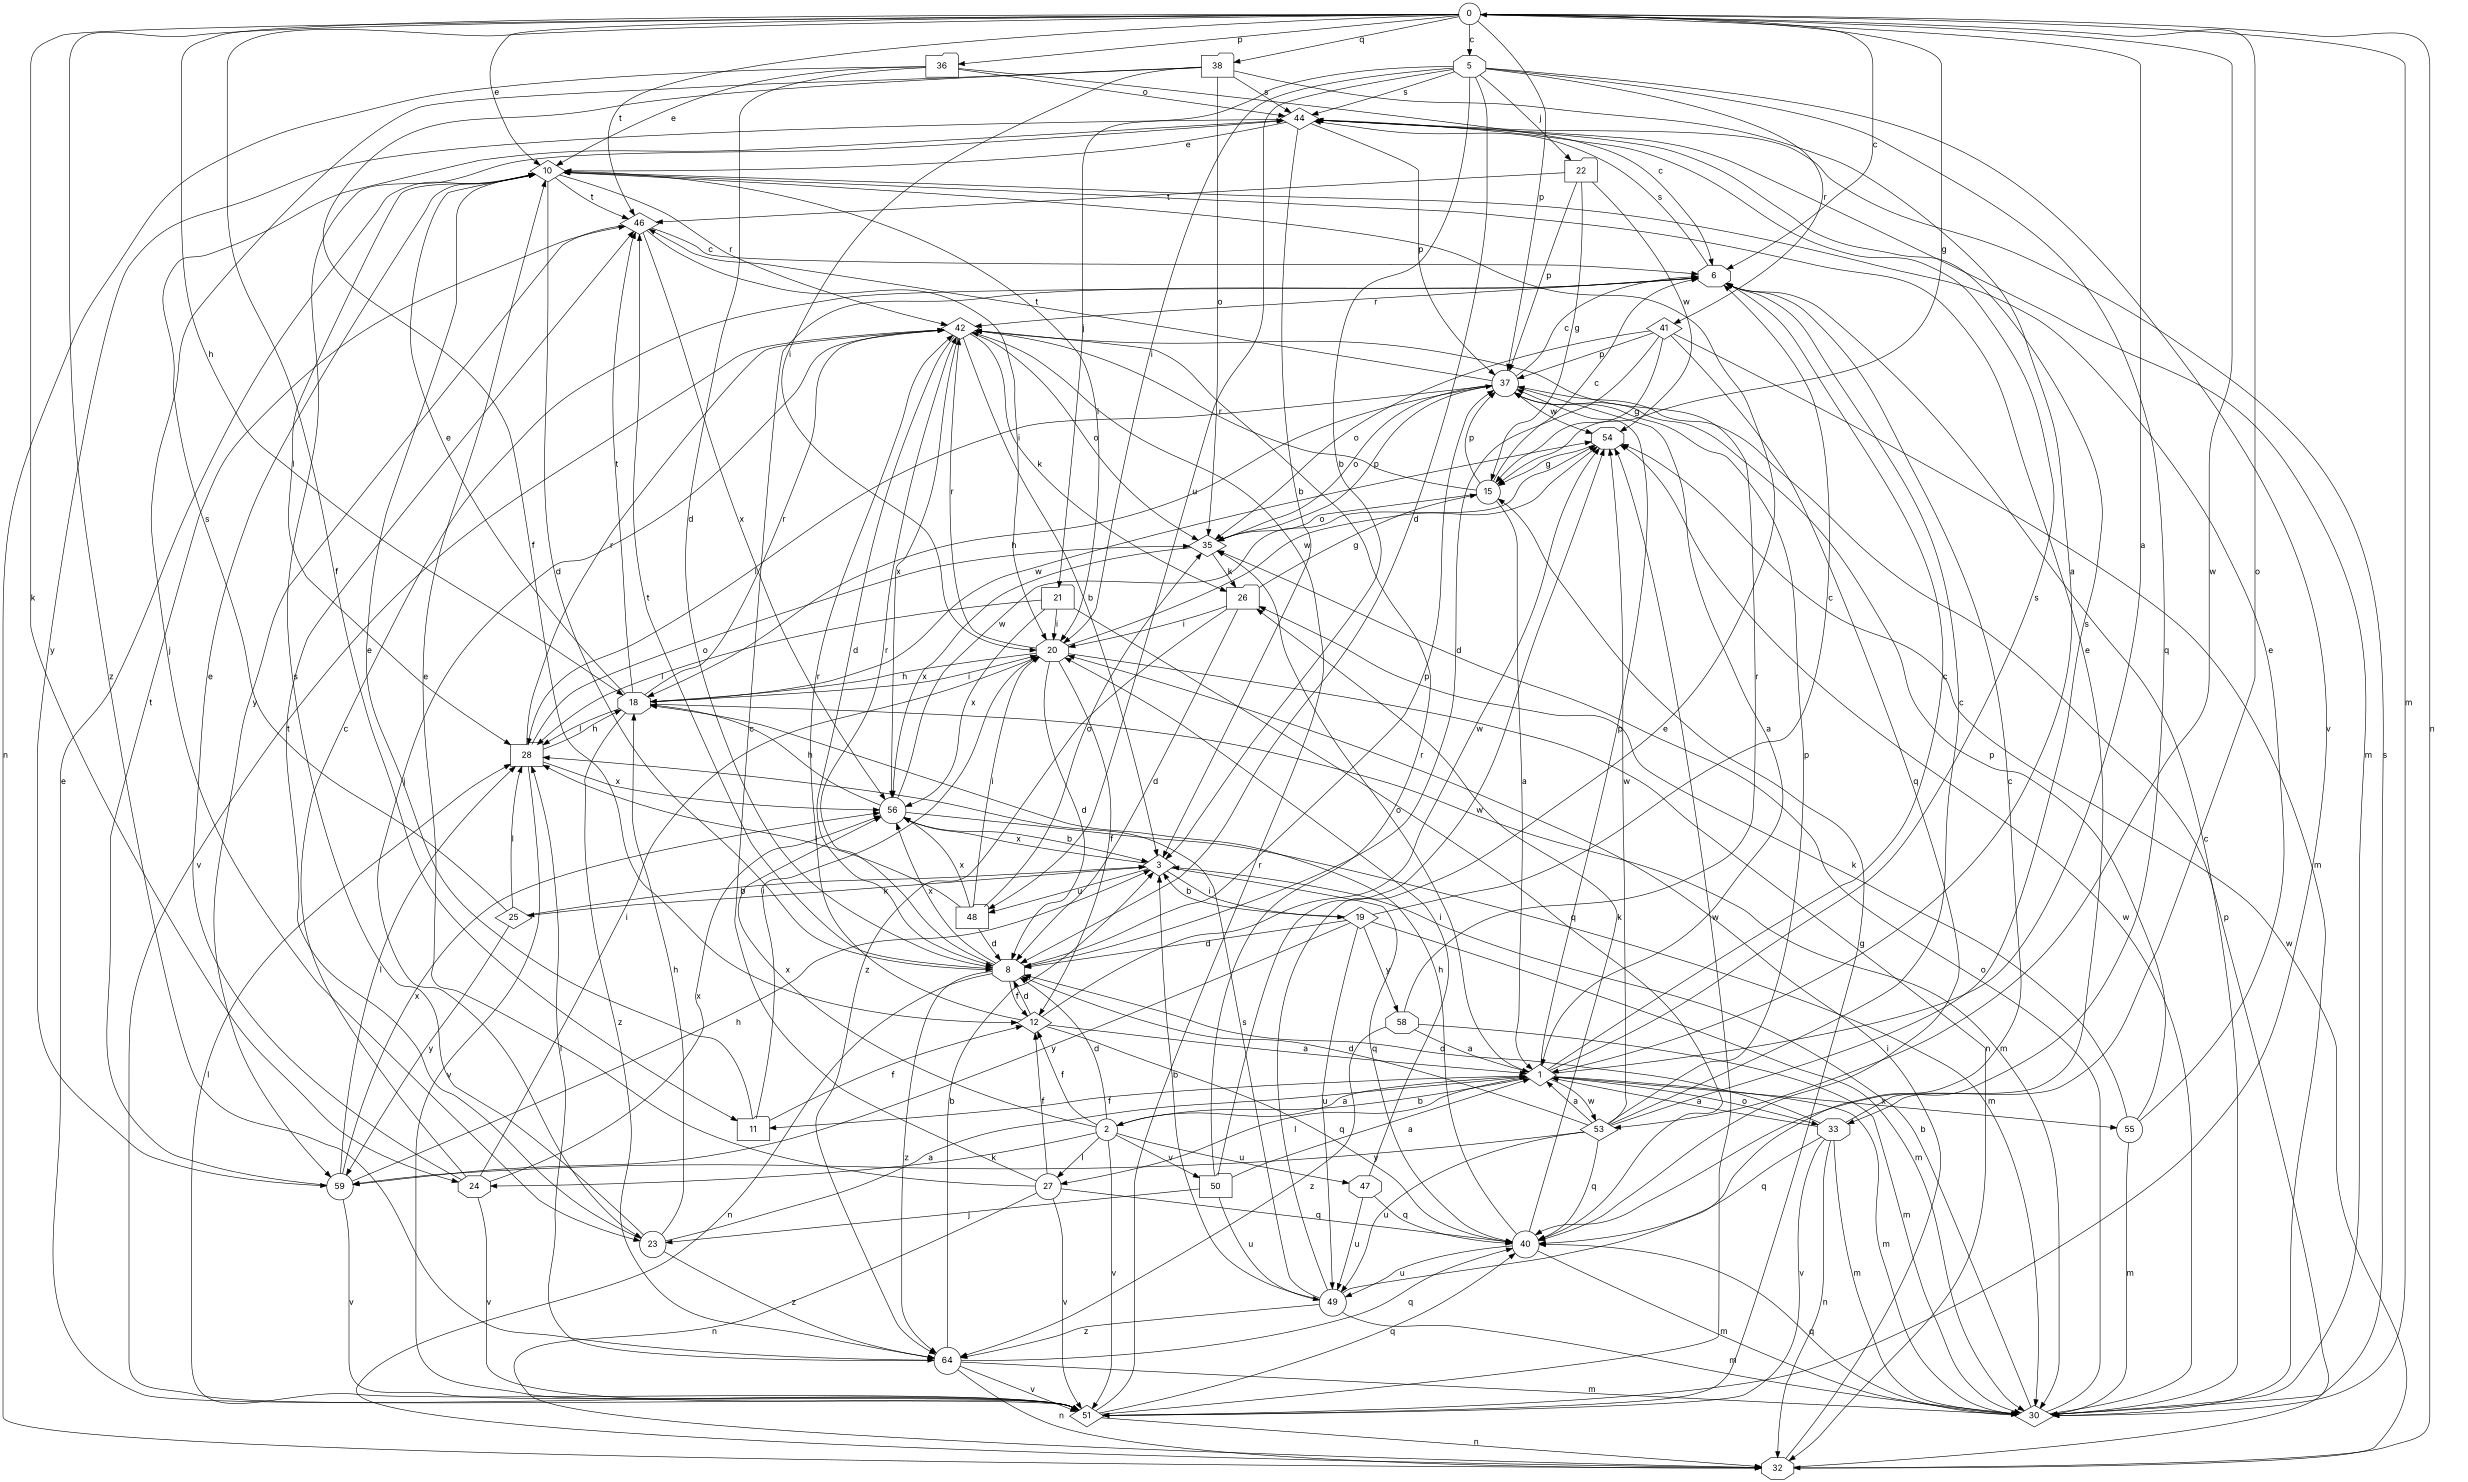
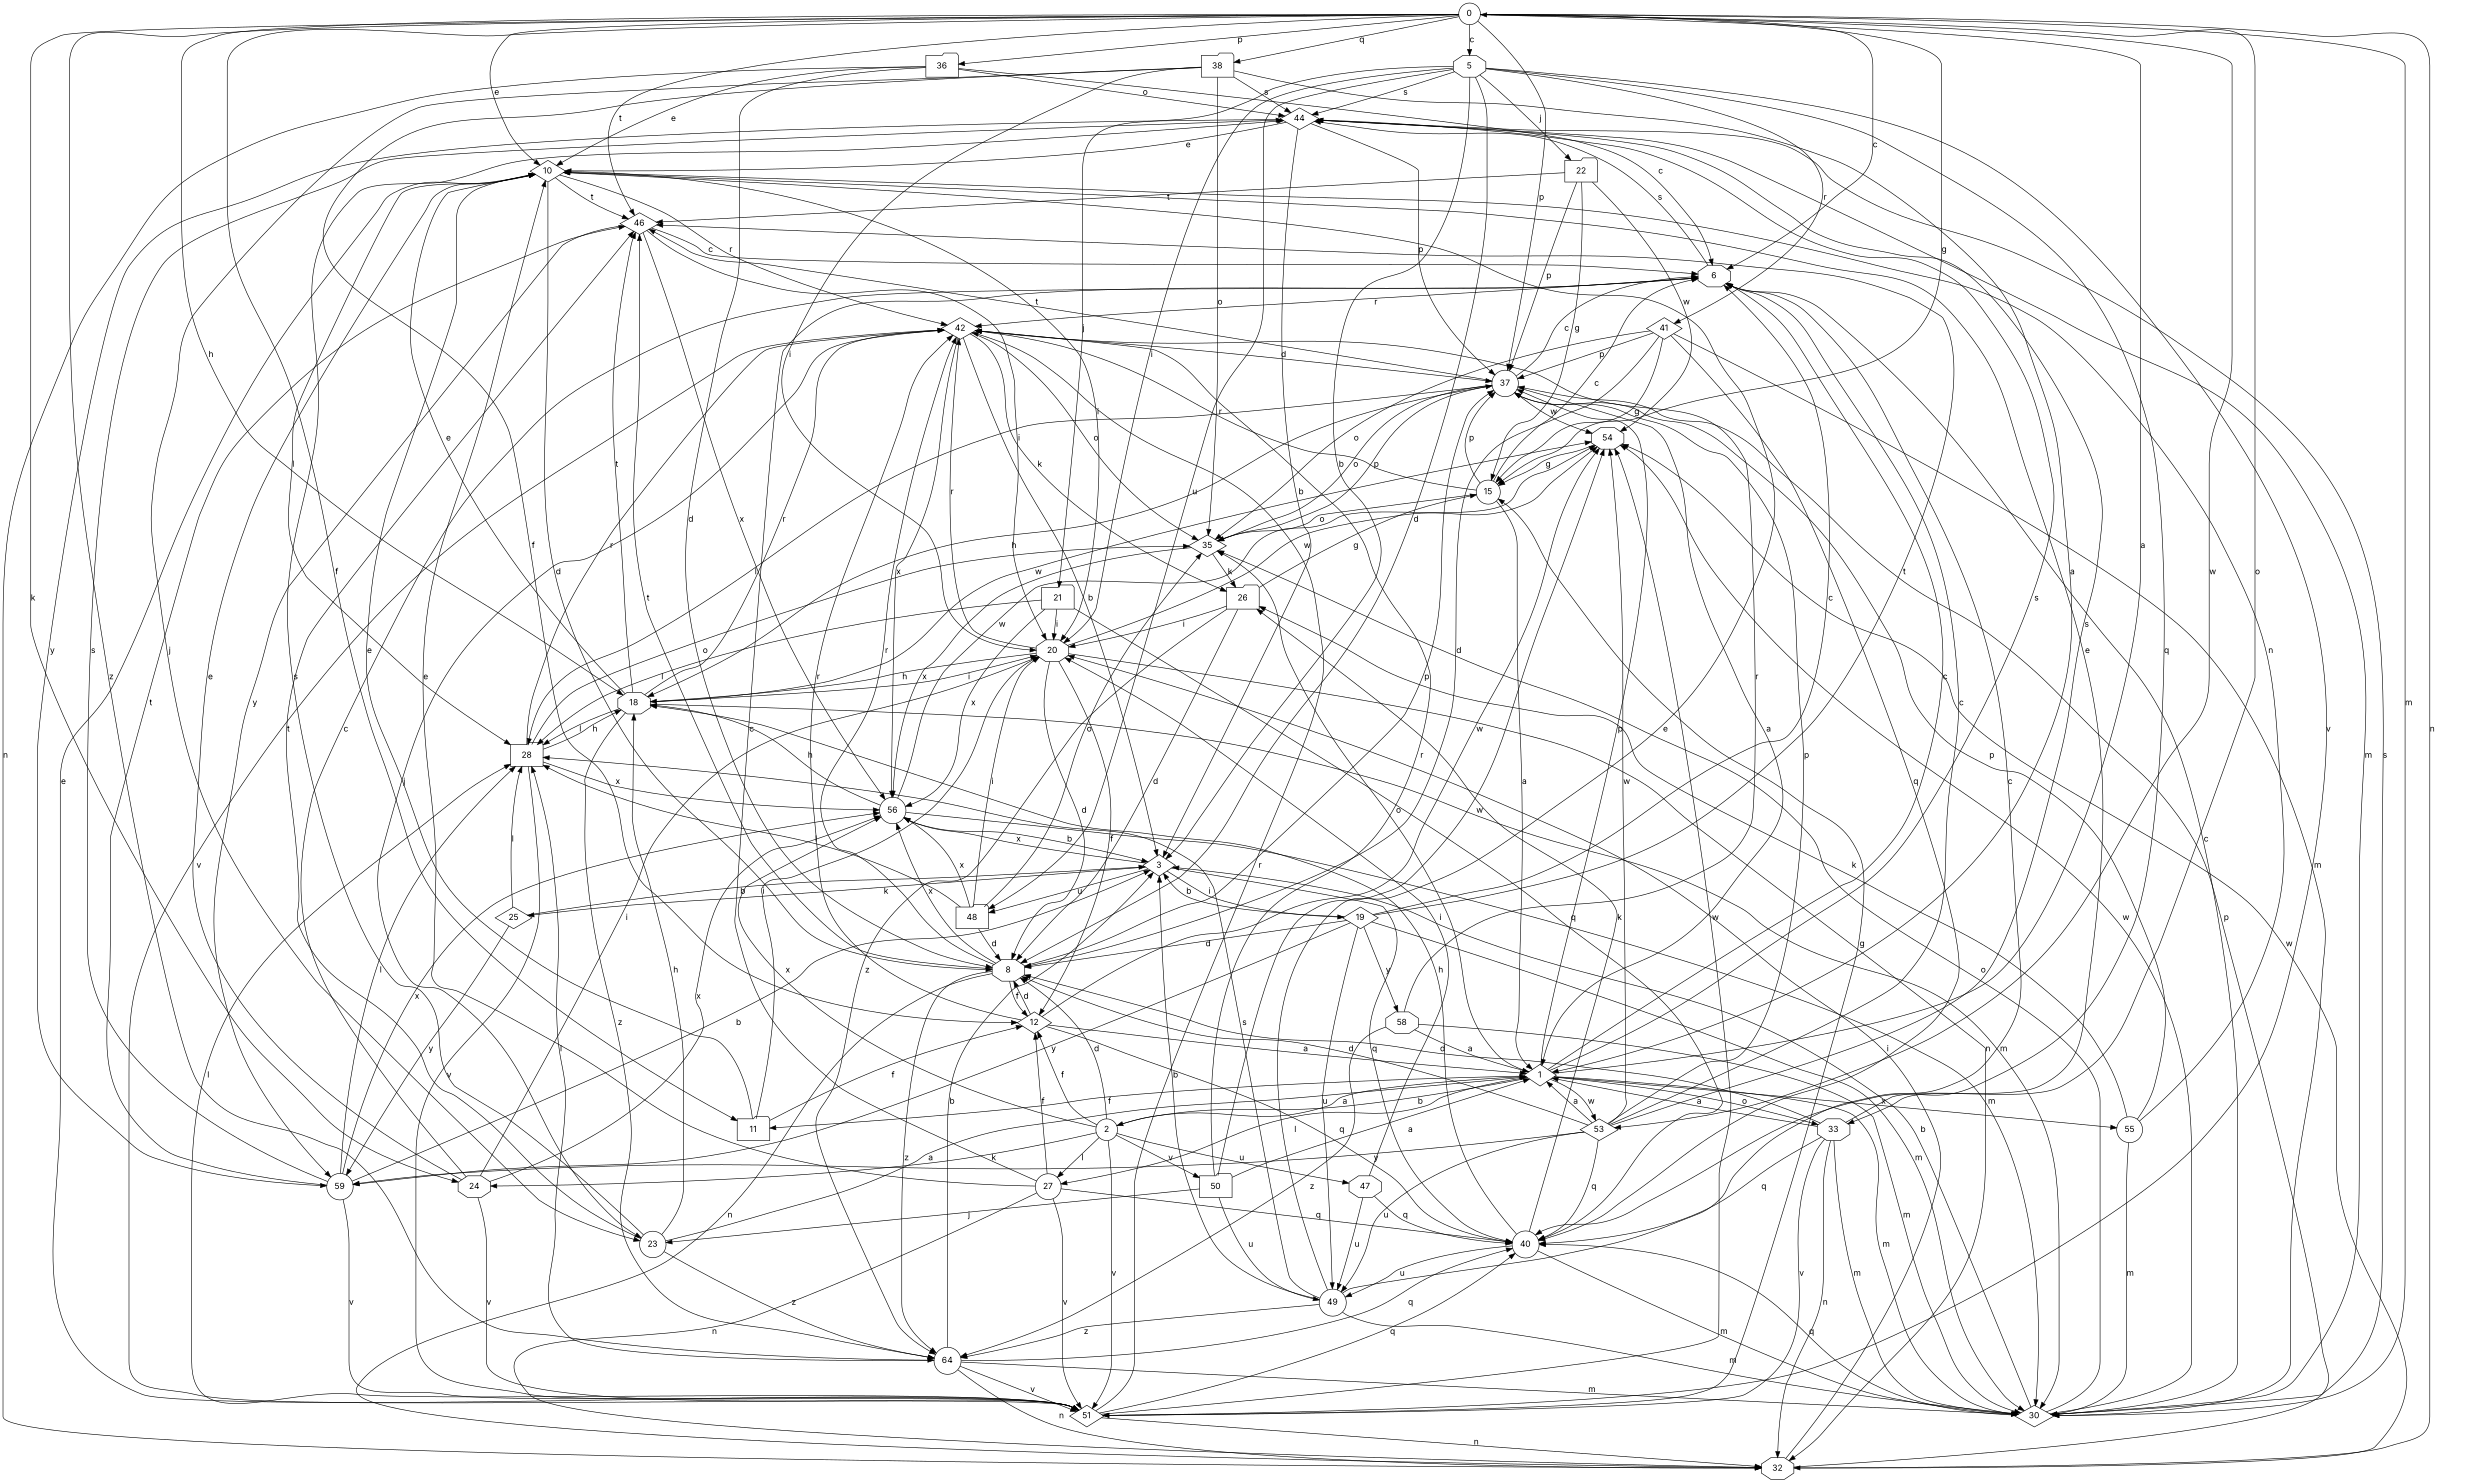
edge "25" -> "44": now "59" -> "44"
edge "19" -> "46": added, label "t"
edge "55" -> "10": label "e" -> "n"
edge "42" -> "8": now "42" -> "37"
edge "59" -> "3": label "h" -> "b"
